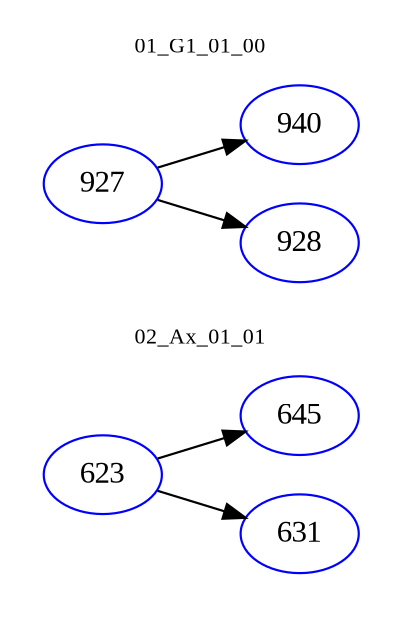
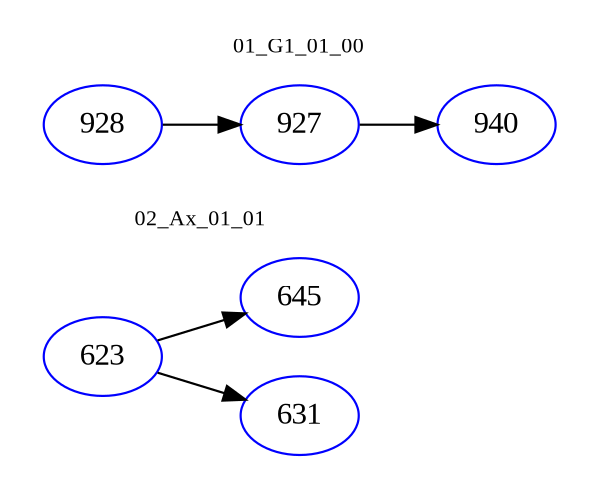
edge "927" -> "928": reversed
